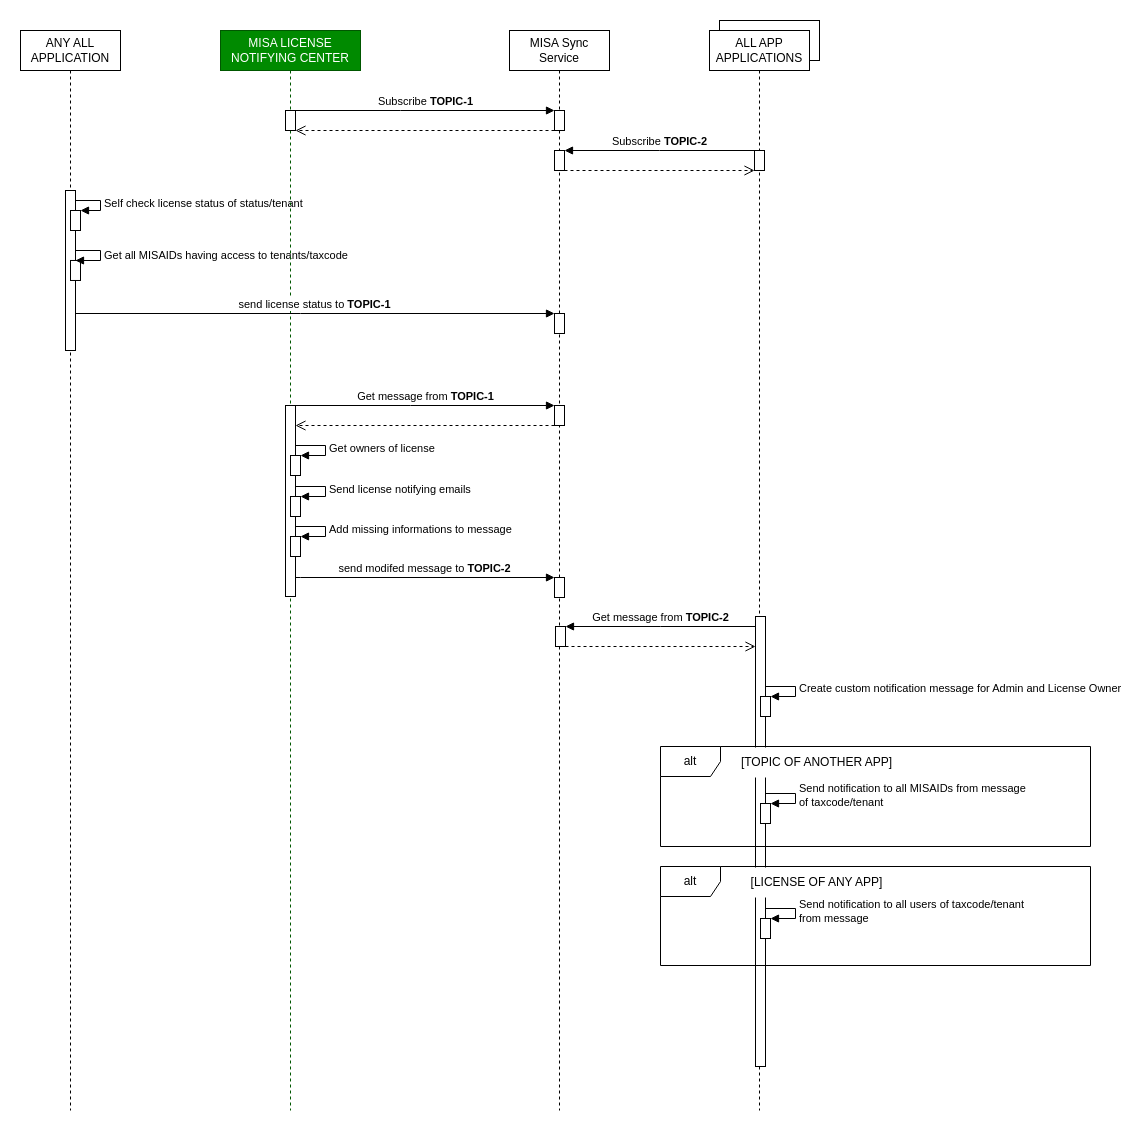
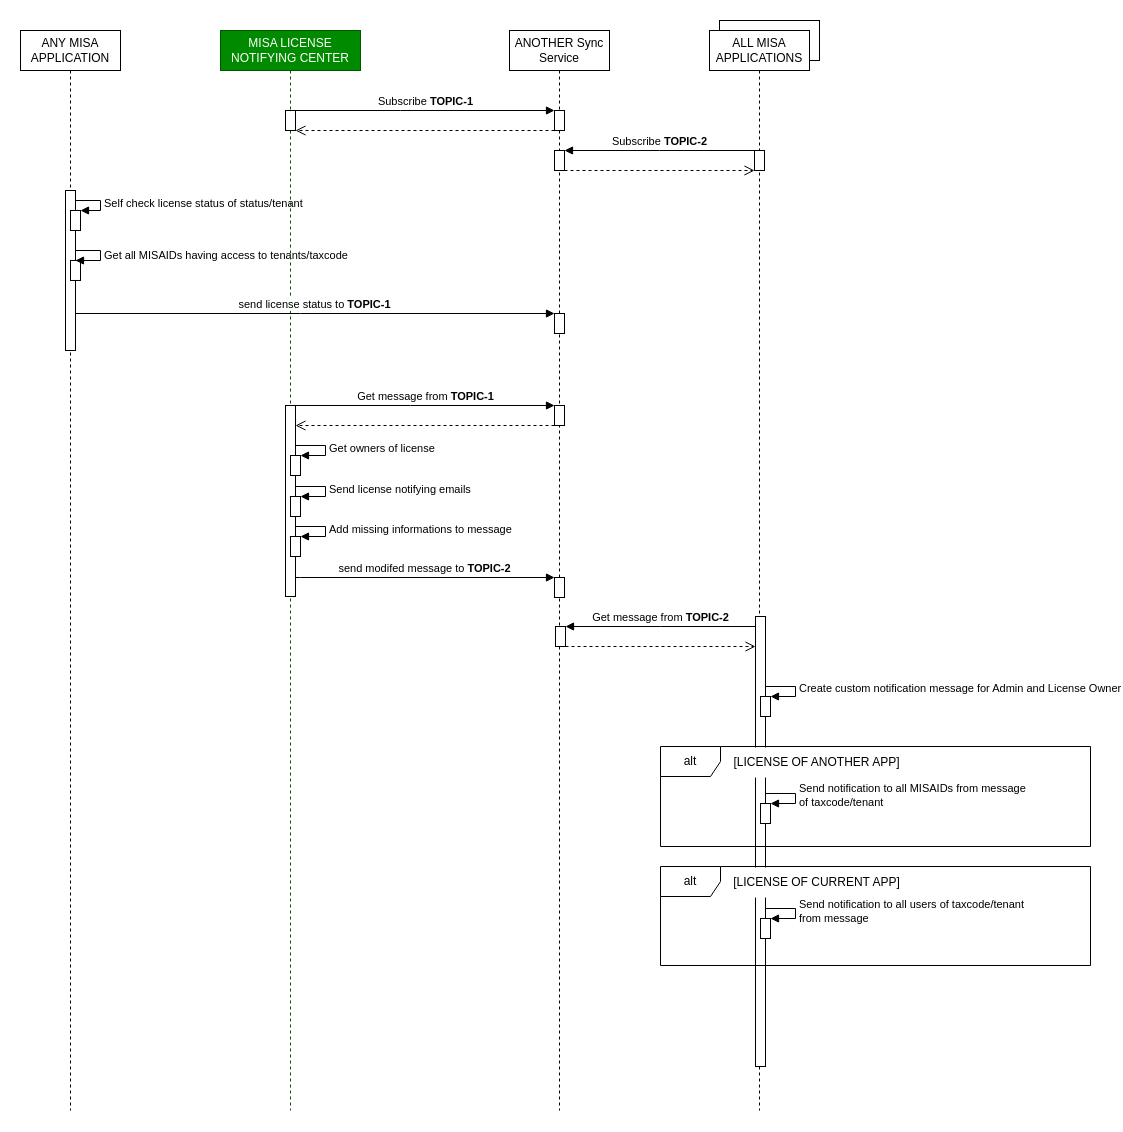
node "ANY ALL APPLICATION": label "ANY ALL APPLICATION" -> "ANY MISA APPLICATION"
node "MISA Sync Service": label "MISA Sync Service" -> "ANOTHER Sync Service"
node "ALL APP APPLICATIONS": label "ALL APP APPLICATIONS" -> "ALL MISA APPLICATIONS"
node "[TOPIC OF ANOTHER APP]": label "[TOPIC OF ANOTHER APP]" -> "[LICENSE OF ANOTHER APP]"
node "[LICENSE OF ANY APP]": label "[LICENSE OF ANY APP]" -> "[LICENSE OF CURRENT APP]"
